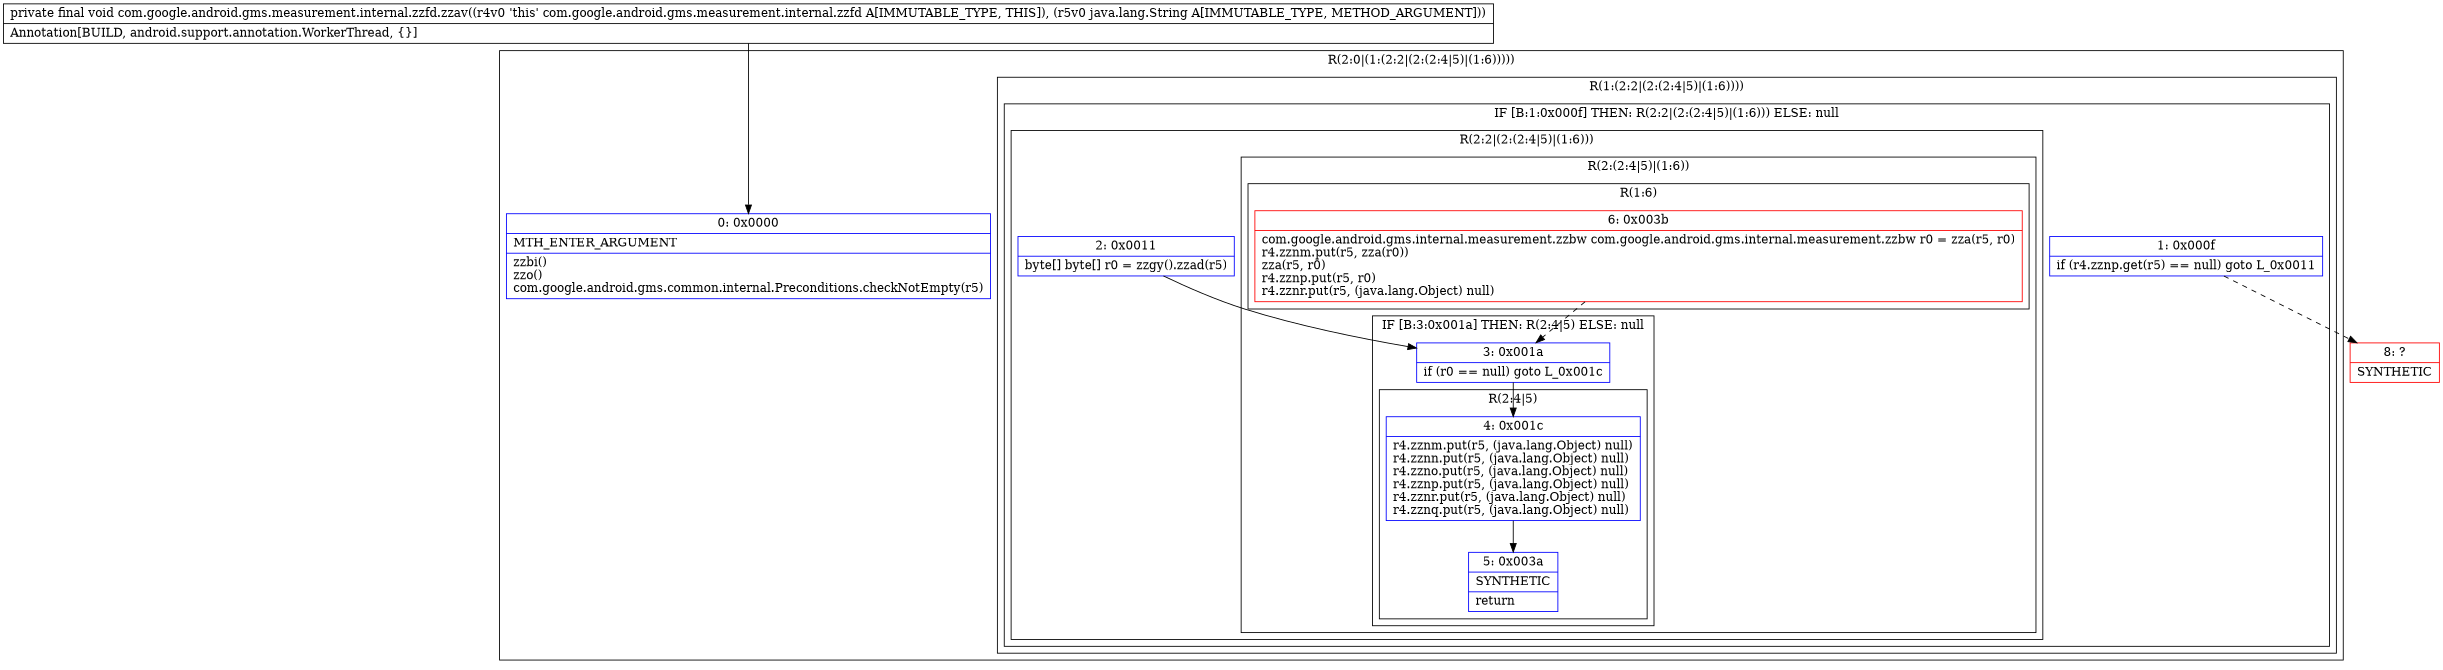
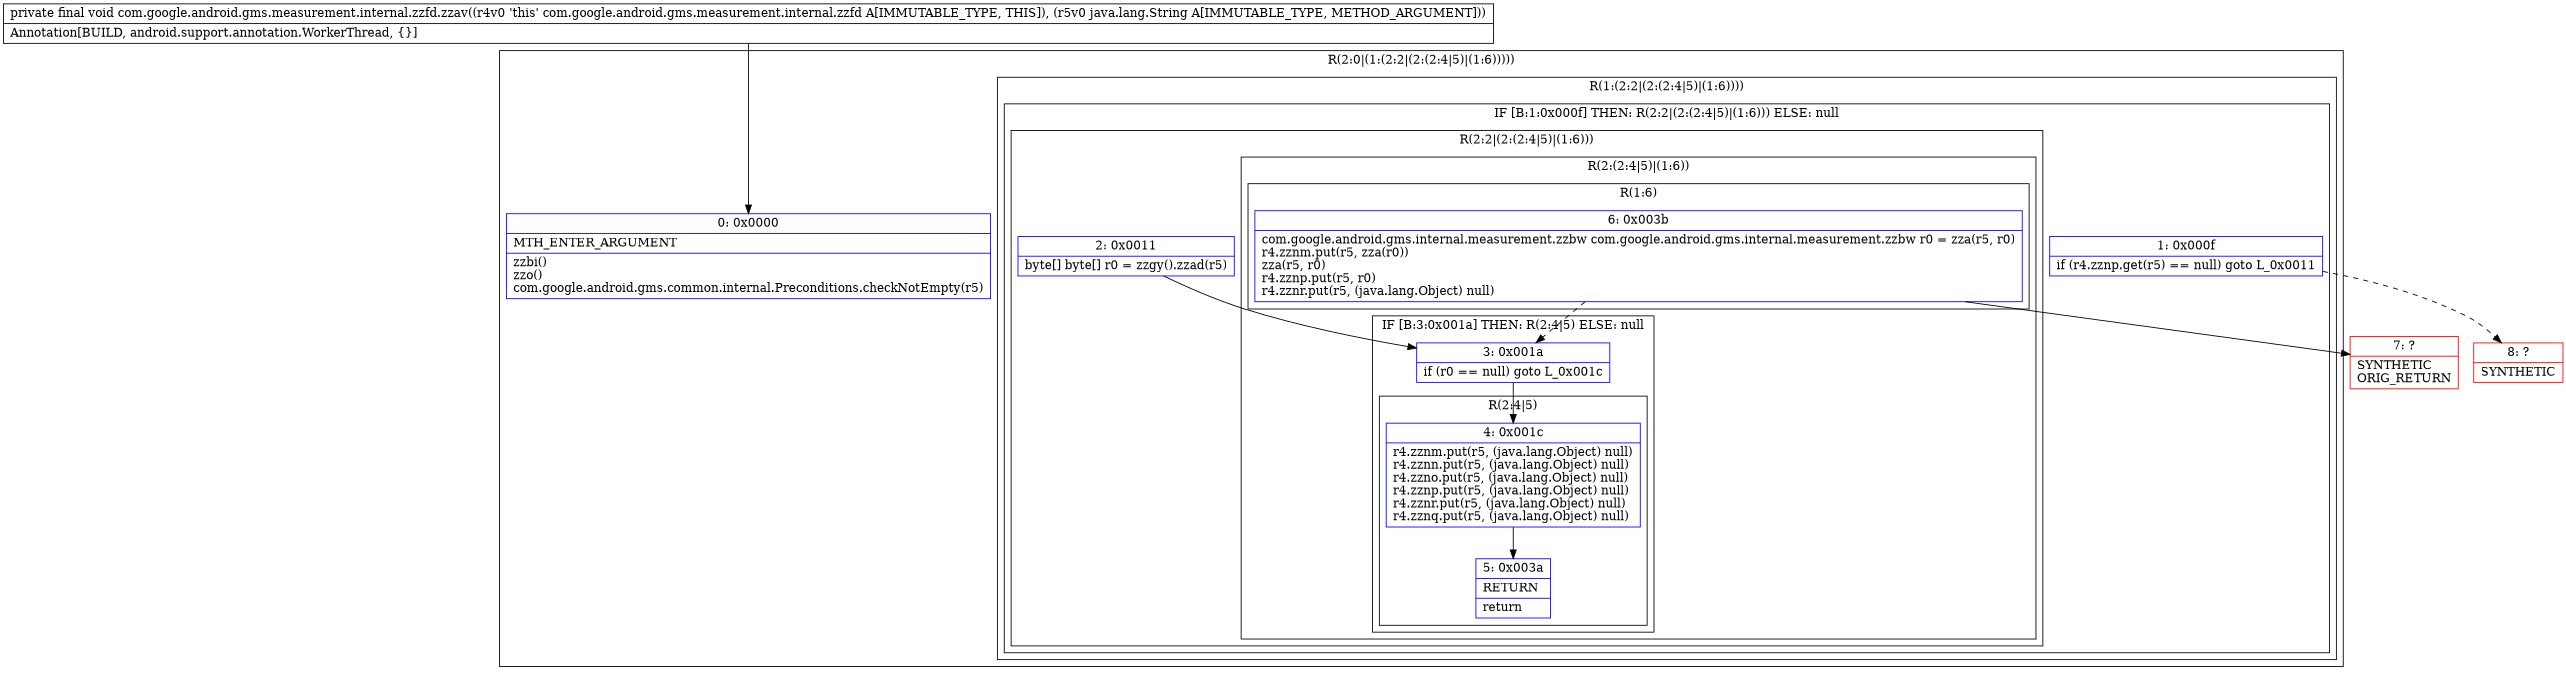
node "6: 0x003b": color red -> blue
node "7: ?": added
node "5: 0x003a": text "SYNTHETIC" -> "RETURN"
